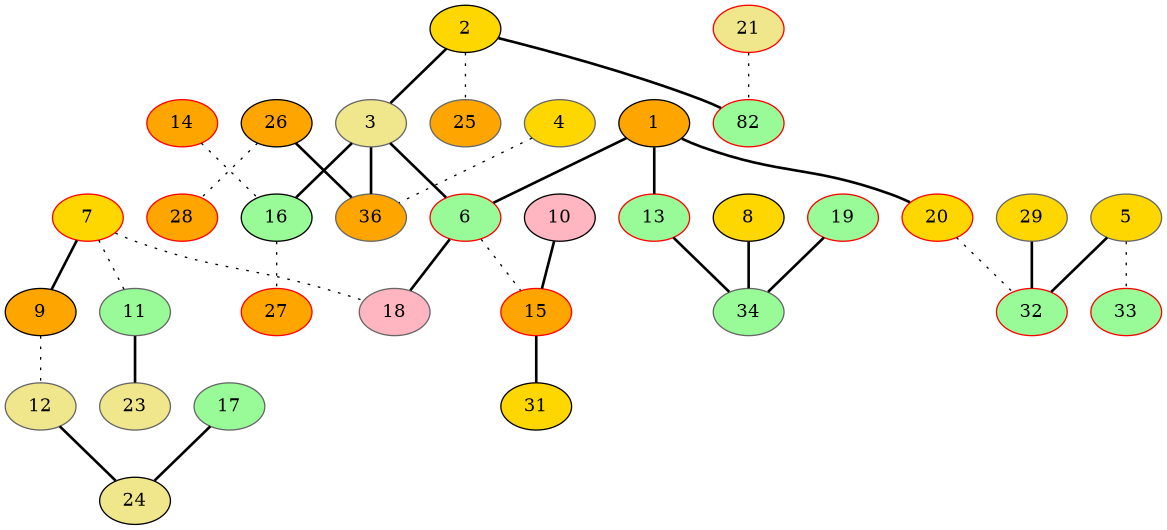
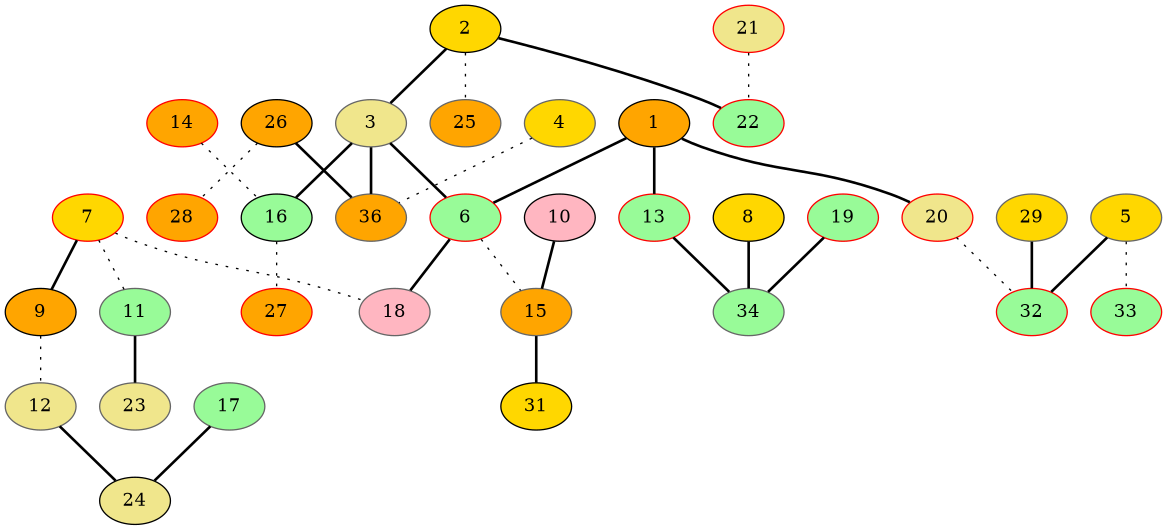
node "82": label "82" -> "22"
node "20": fillcolor gold -> khaki
node "15": color red -> gray40
